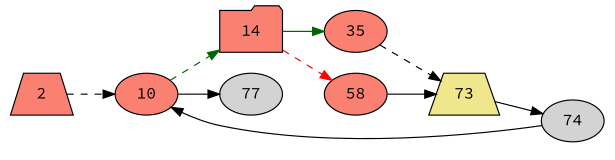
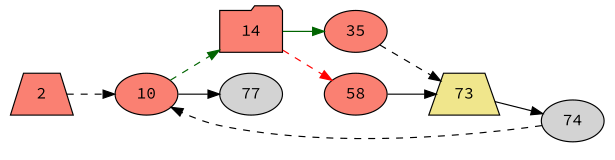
edge "74" -> "10": style solid -> dashed
